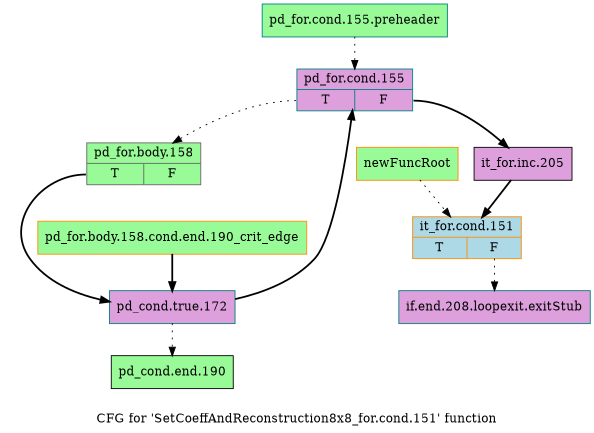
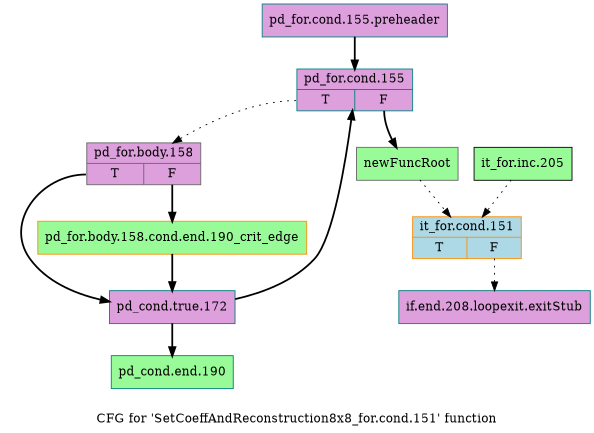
node "pd_for.cond.155.preheader": fillcolor palegreen -> plum
edge "pd_for.cond.155.preheader" -> "pd_for.cond.155": style dotted -> bold
edge "pd_for.cond.155" -> "it_for.inc.205": now "pd_for.cond.155" -> "newFuncRoot"
node "pd_for.body.158": fillcolor palegreen -> plum
node "newFuncRoot": color darkorange -> gray40
node "it_for.inc.205": fillcolor plum -> palegreen
edge "it_for.inc.205" -> "it_for.cond.151": style bold -> dotted
edge "pd_for.body.158" -> "pd_for.body.158.cond.end.190_crit_edge": added
edge "pd_cond.true.172" -> "pd_cond.end.190": style dotted -> bold
node "pd_cond.end.190": color black -> teal
